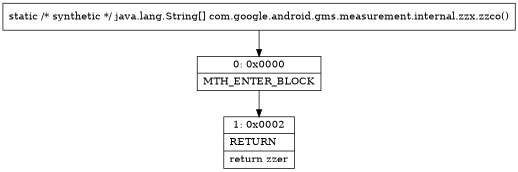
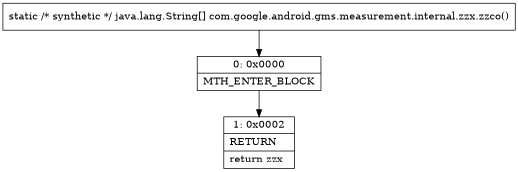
node "1: 0x0002": text "return zzer" -> "return zzx"
